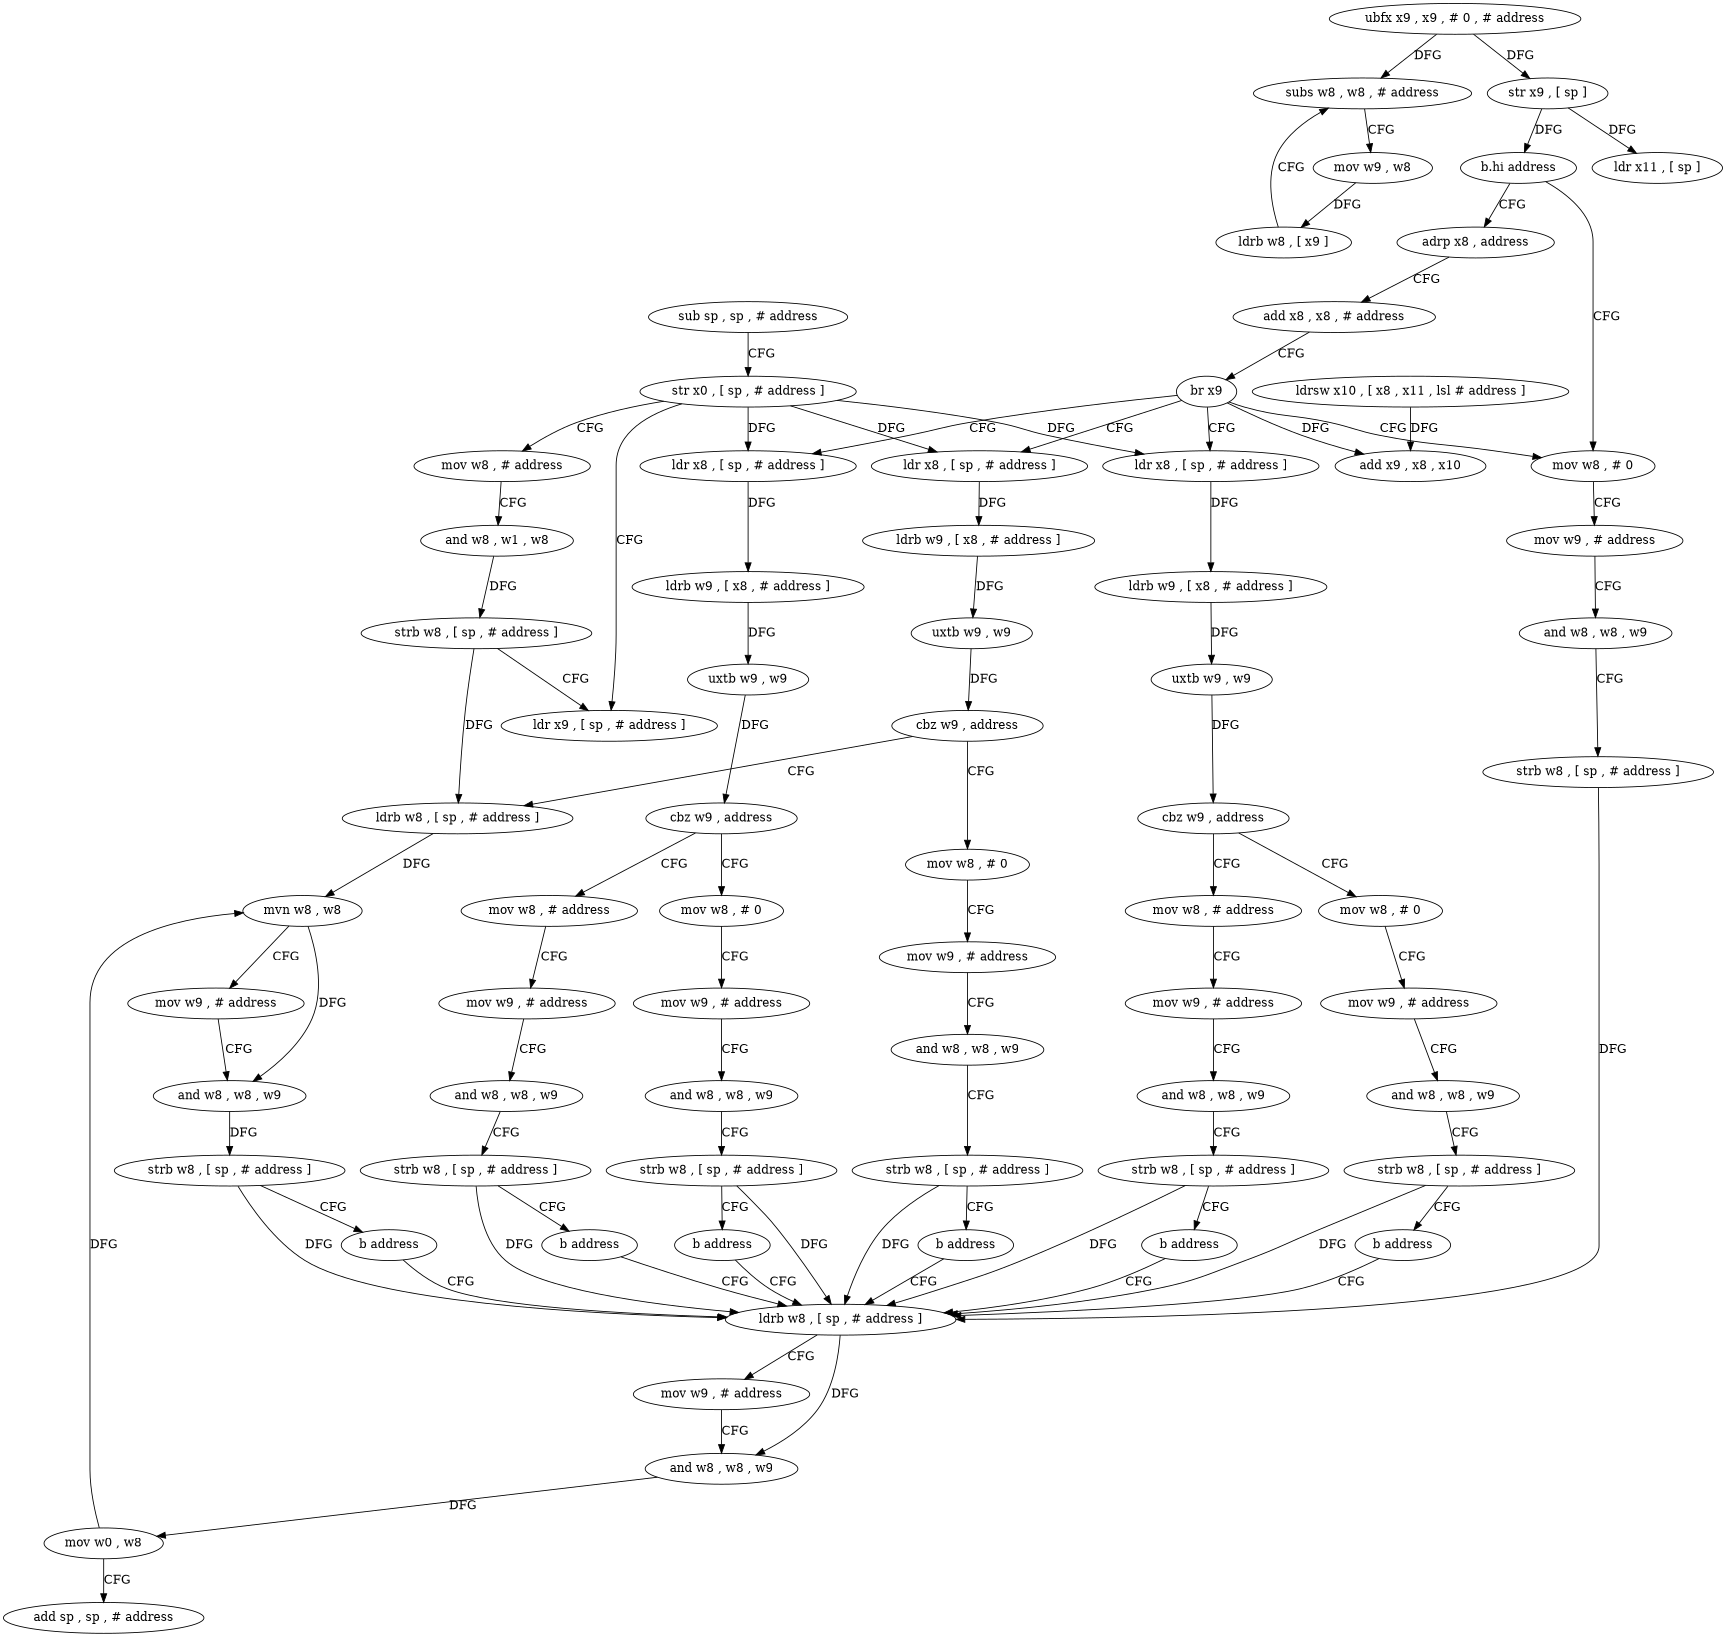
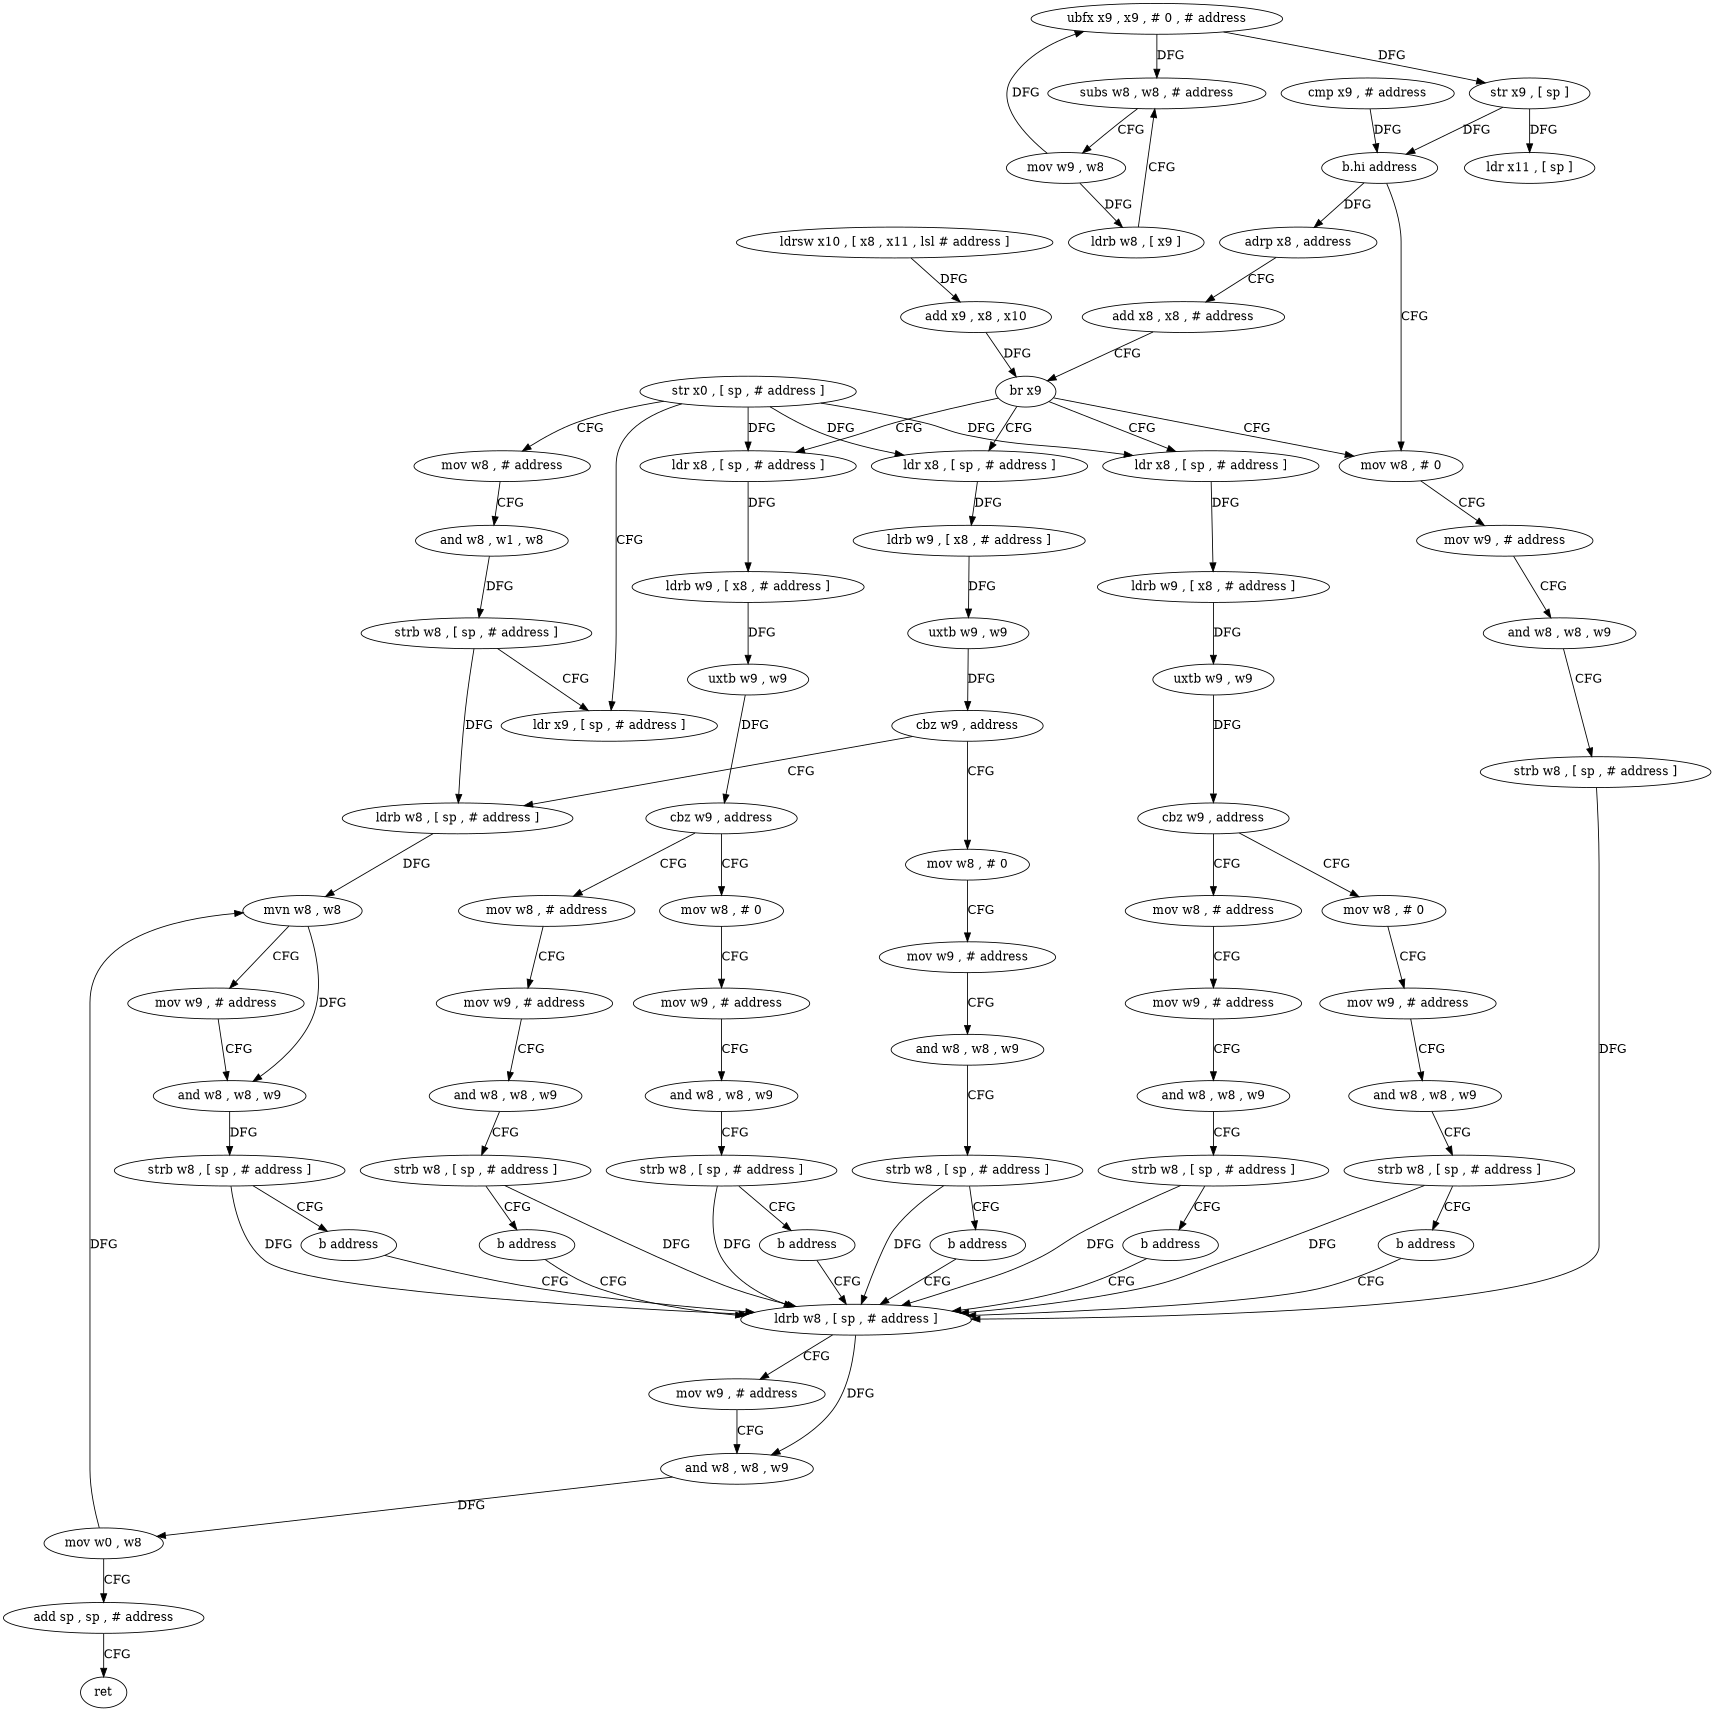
edge "mov w9 , w8" -> "ubfx x9 , x9 , # 0 , # address": added, label "DFG"
node "cmp x9 , # address": added
edge "b.hi address" -> "adrp x8 , address": label "CFG" -> "DFG"
node "sub sp , sp , # address": removed
edge "br x9" -> "add x9 , x8 , x10": reversed
node "ret": added
